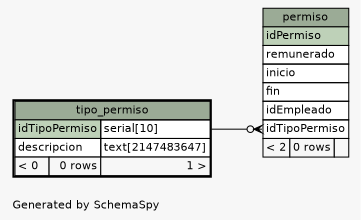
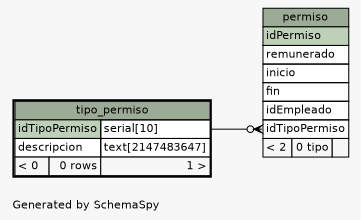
node "permiso": text "0 rows" -> "0 tipo"
